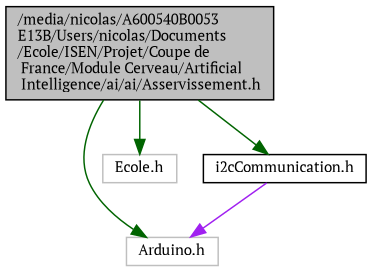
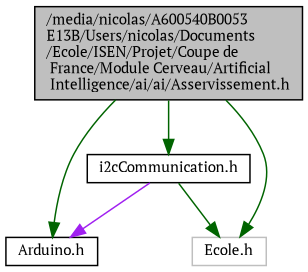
edge "i2cCommunication.h" -> "Ecole.h": added
node "Arduino.h": color grey75 -> black
